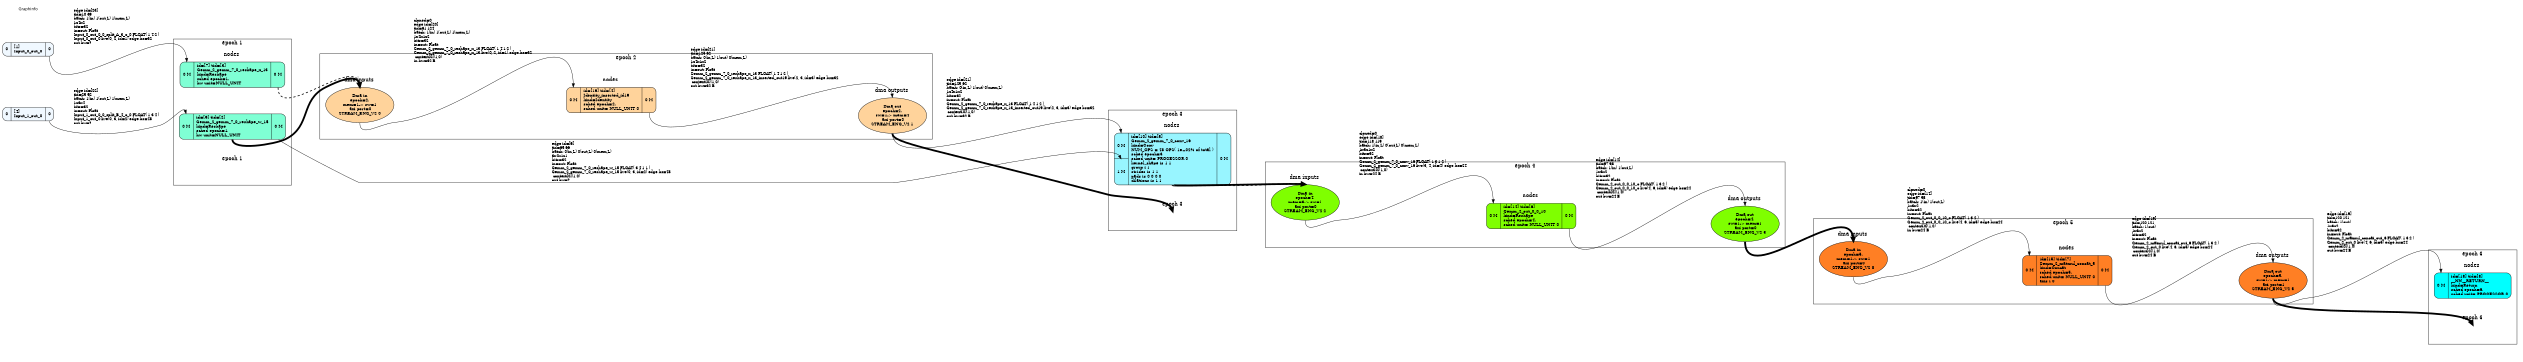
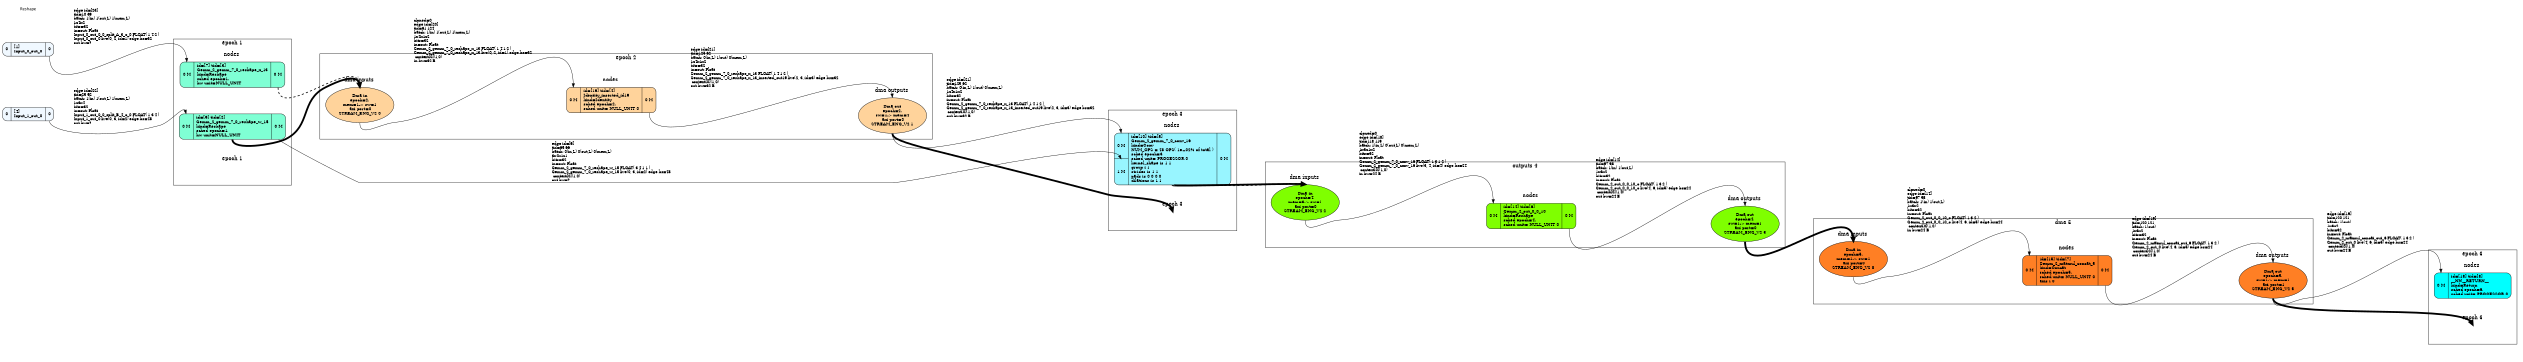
node "Graphinfo": label "Graphinfo" -> "Reshape"
cluster "epoch 4": label "epoch 4" -> "outputs 4"
cluster "epoch 5": label "epoch 5" -> "dma 5"
